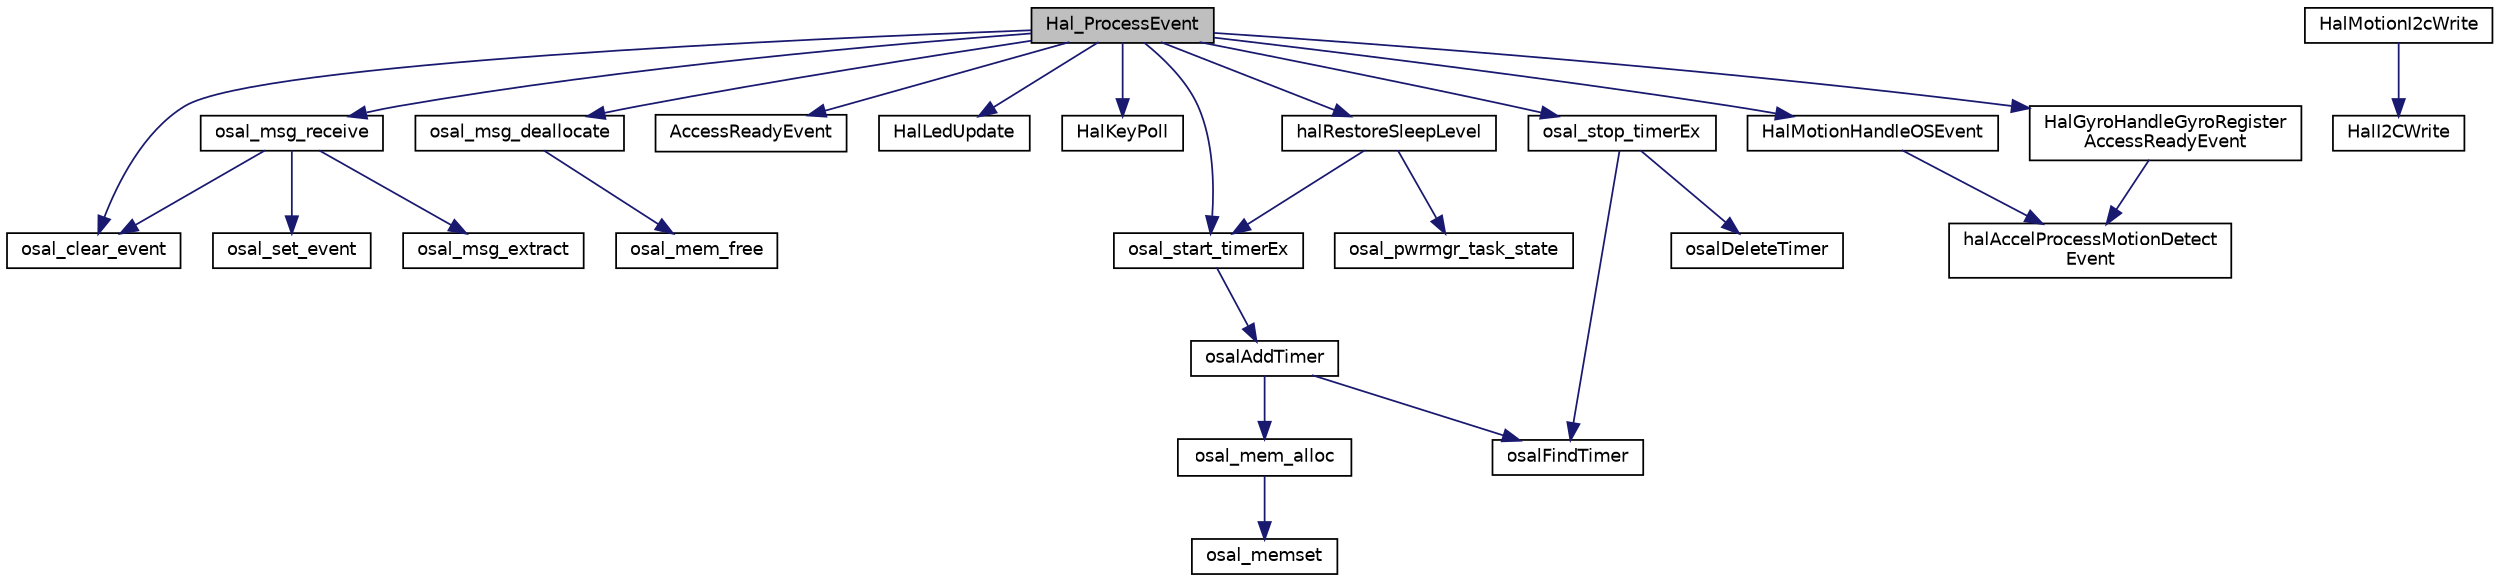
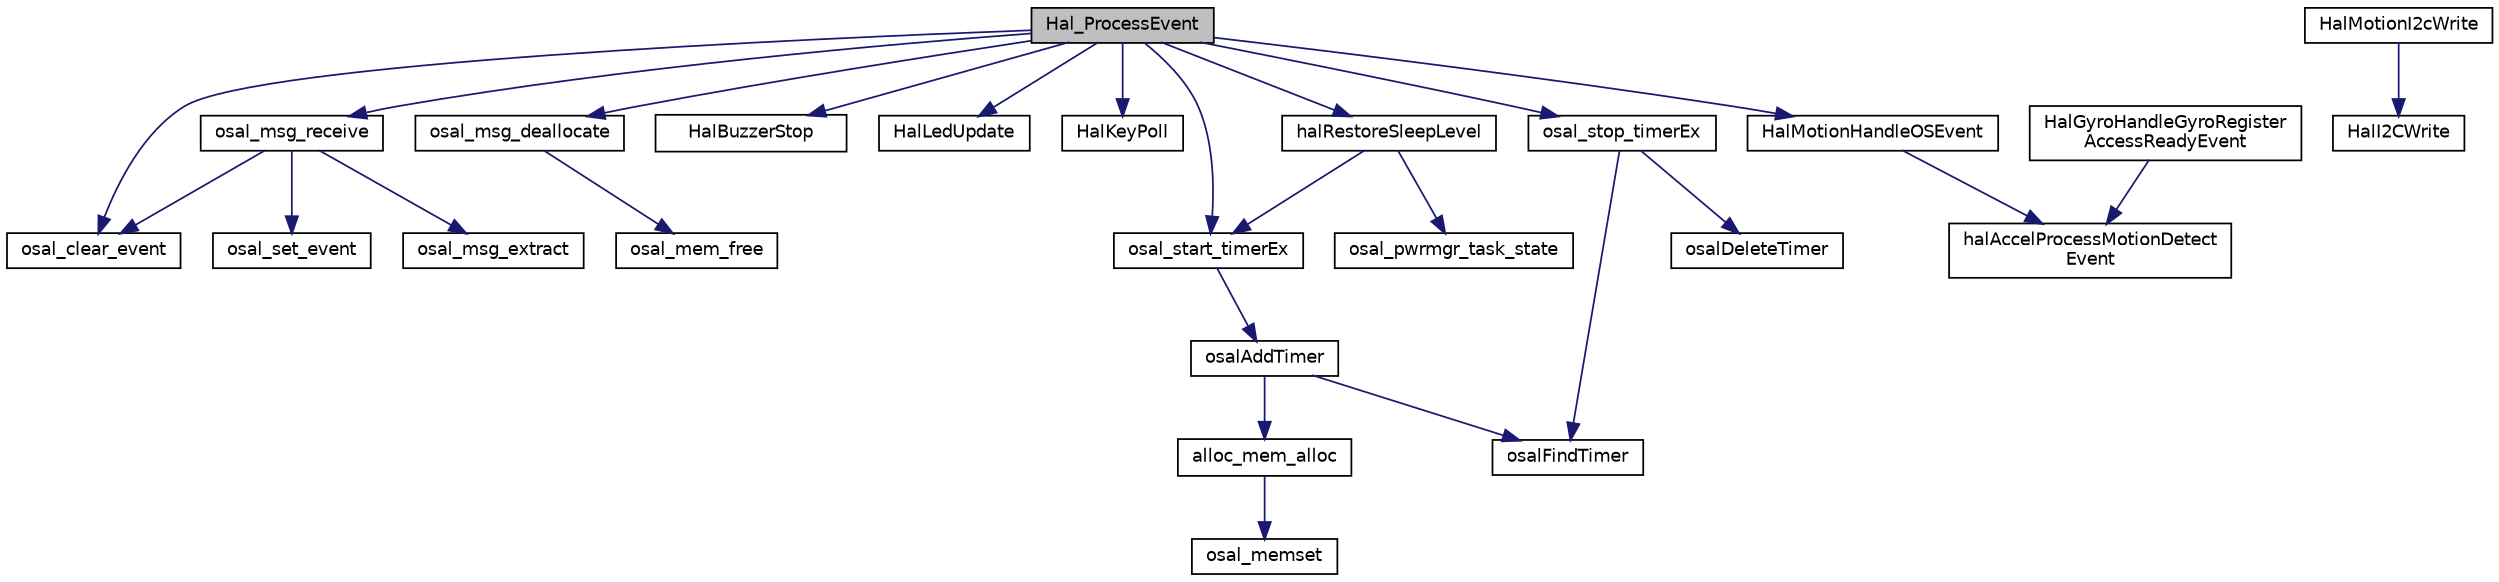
edge "Hal_ProcessEvent" -> "HalGyroHandleGyroRegister AccessReadyEvent": removed
node "AccessReadyEvent": label "AccessReadyEvent" -> "HalBuzzerStop"
node "osal_mem_alloc": label "osal_mem_alloc" -> "alloc_mem_alloc"
